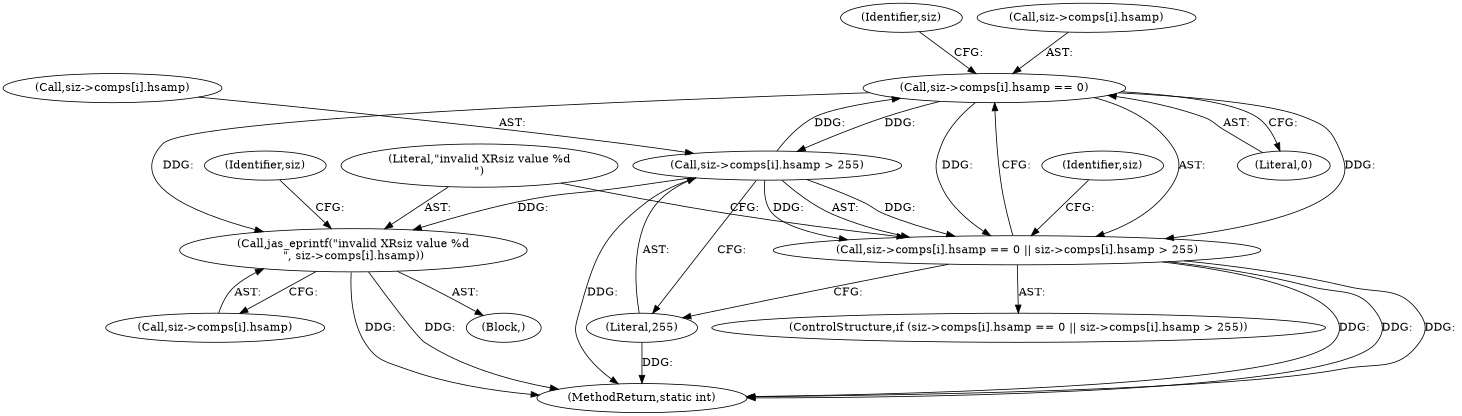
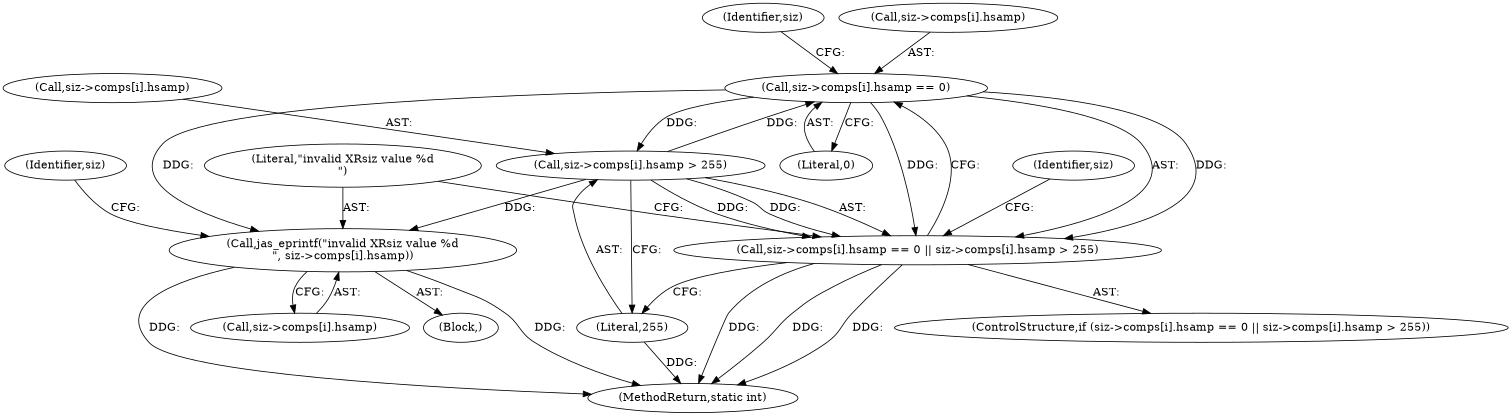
edge "(Call,siz->comps[i].hsamp > 255)" -> "(MethodReturn,static int)": removed, label "DDG:"
